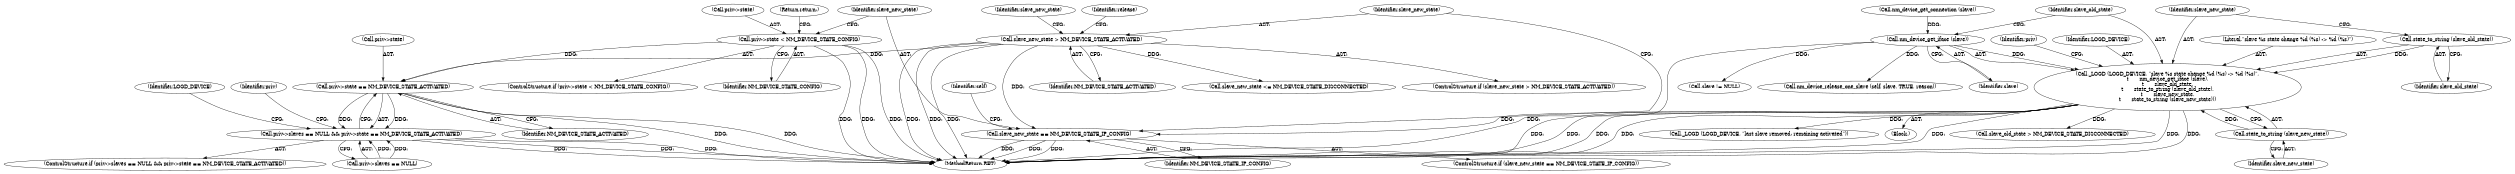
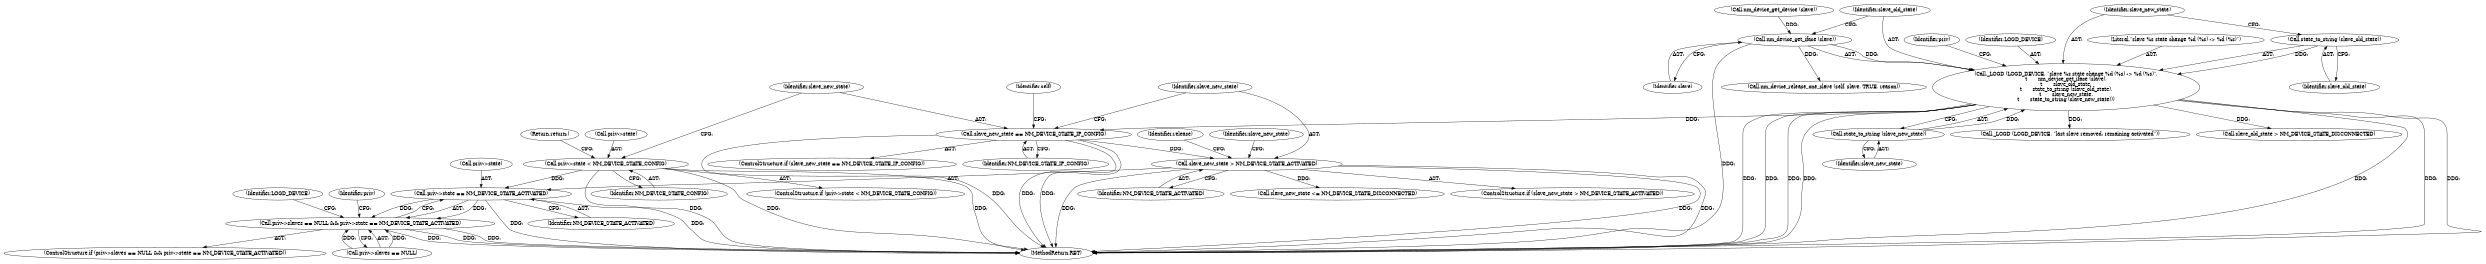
node "(Call,nm_device_get_connection (slave))": label "(Call,nm_device_get_connection (slave))" -> "(Call,nm_device_get_device (slave))"
edge "(Call,slave_new_state > NM_DEVICE_STATE_ACTIVATED)" -> "(Call,priv->state == NM_DEVICE_STATE_ACTIVATED)": label "DDG: " -> "AST: "
edge "(Call,slave_new_state > NM_DEVICE_STATE_ACTIVATED)" -> "(Call,slave_new_state == NM_DEVICE_STATE_IP_CONFIG)": reversed
node "(Call,slave != NULL)": removed
node "(Block,)": removed
